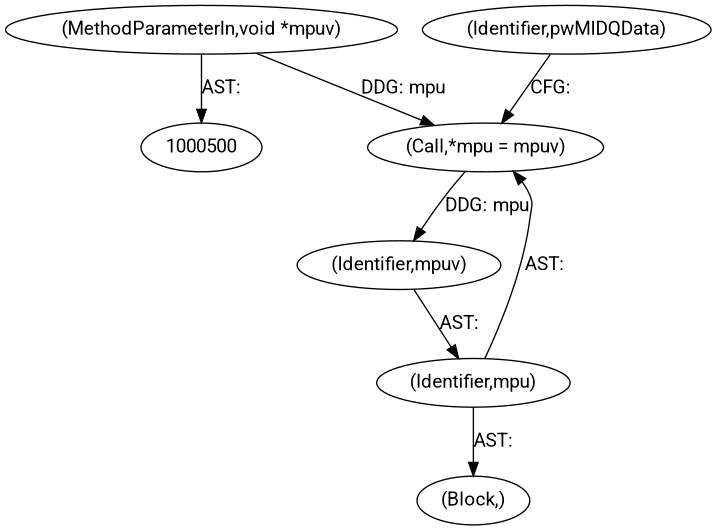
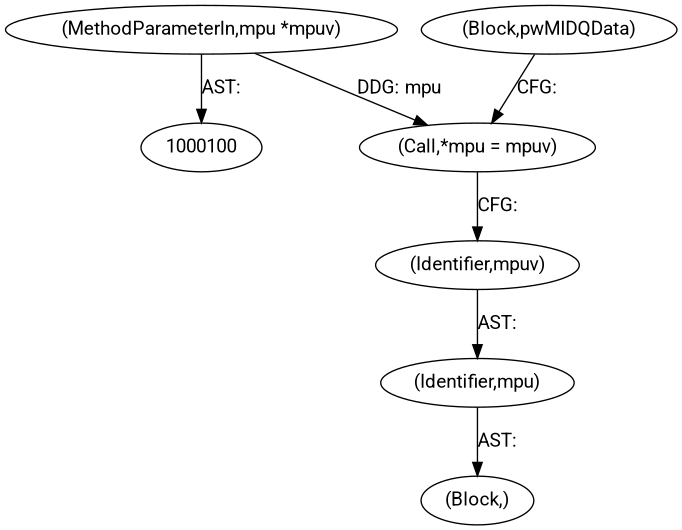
node "(MethodParameterIn,void *mpuv)": label "(MethodParameterIn,void *mpuv)" -> "(MethodParameterIn,mpu *mpuv)"
node "(Identifier,pwMIDQData)": label "(Identifier,pwMIDQData)" -> "(Block,pwMIDQData)"
node "1000500": label "1000500" -> "1000100"
edge "(Call,*mpu = mpuv)" -> "(Identifier,mpuv)": label "DDG: mpu" -> "CFG: "
edge "(Identifier,mpu)" -> "(Call,*mpu = mpuv)": removed, label "AST:"
